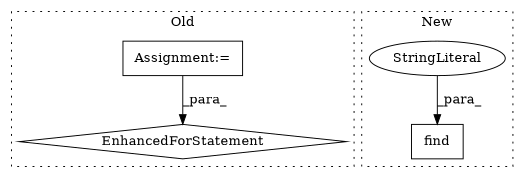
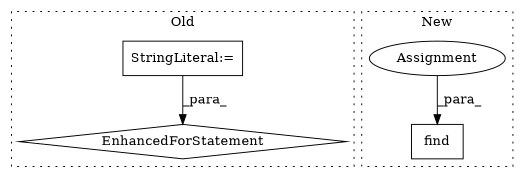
node "Assignment:=": label "Assignment:=" -> "StringLiteral:="
node "StringLiteral": label "StringLiteral" -> "Assignment"
